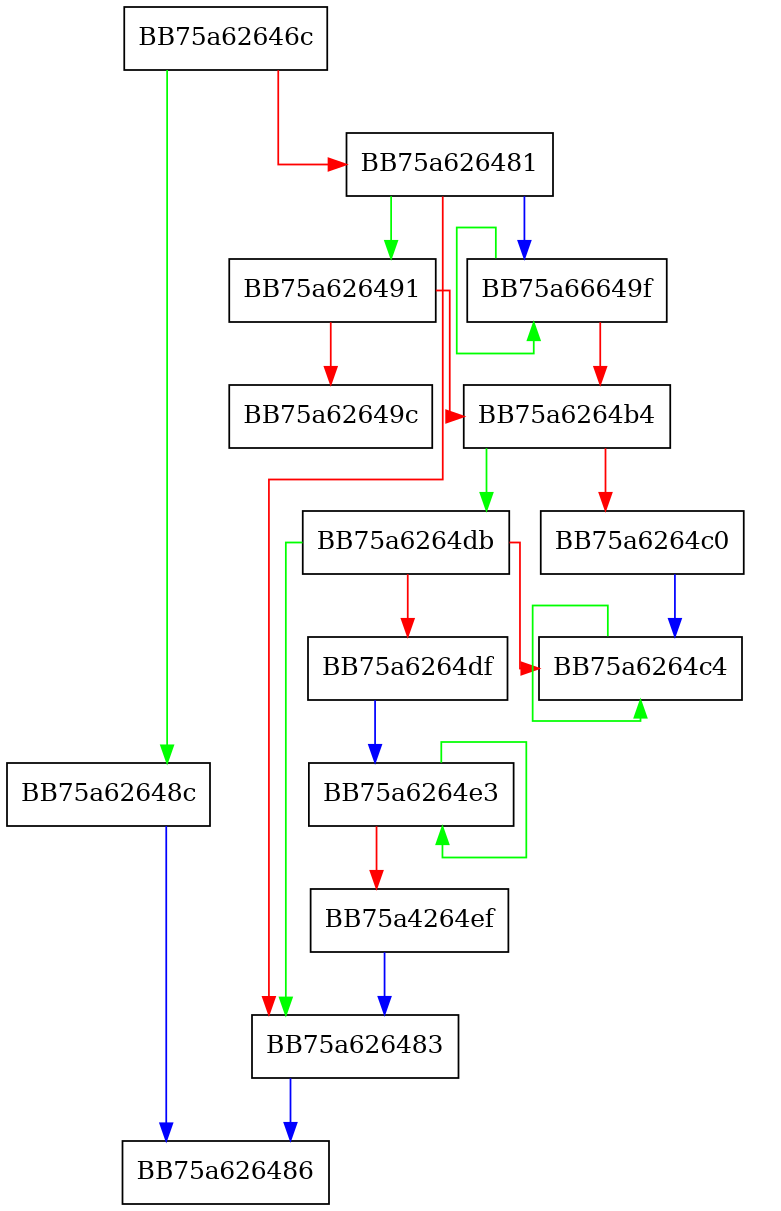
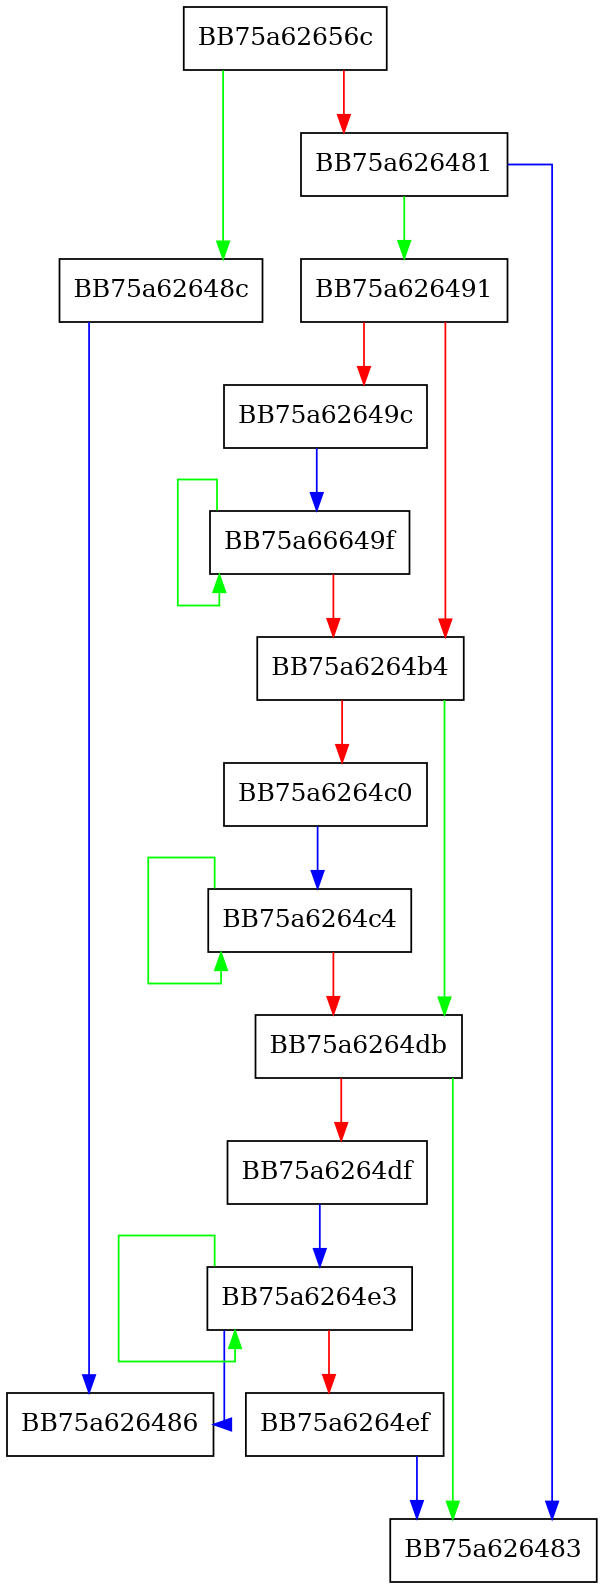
node "BB75a62646c": label "BB75a62646c" -> "BB75a62656c"
edge "BB75a626481" -> "BB75a66649f": now "BB75a62649c" -> "BB75a66649f"
edge "BB75a626481" -> "BB75a626483": color red -> blue
edge "BB75a6264db" -> "BB75a6264c4": reversed
node "BB75a4264ef": label "BB75a4264ef" -> "BB75a6264ef"
edge "BB75a626483" -> "BB75a626486": now "BB75a6264e3" -> "BB75a626486"
